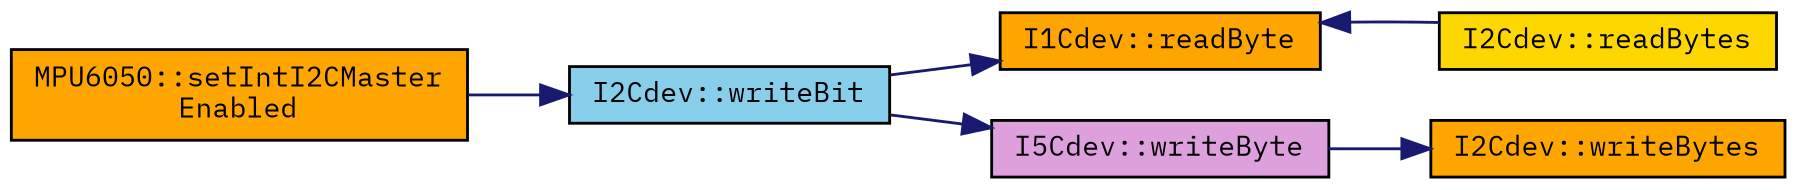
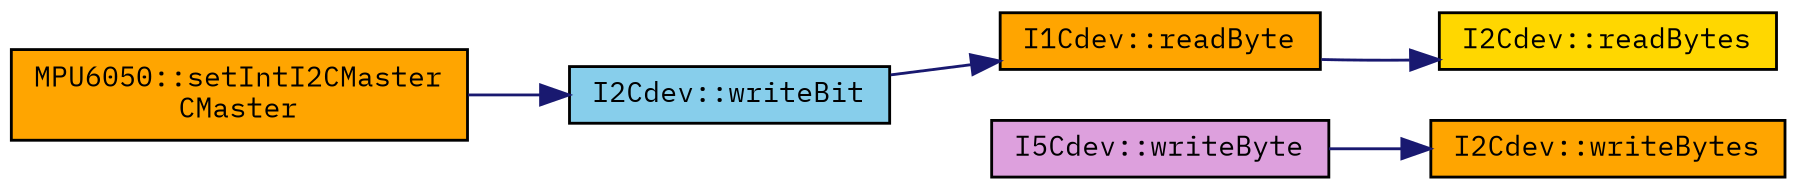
edge "I2Cdev::readBytes" -> "I1Cdev::readByte": reversed
node "MPU6050::setIntI2CMaster Enabled": label "MPU6050::setIntI2CMaster Enabled" -> "MPU6050::setIntI2CMaster CMaster"
edge "I2Cdev::writeBit" -> "I5Cdev::writeByte": removed
